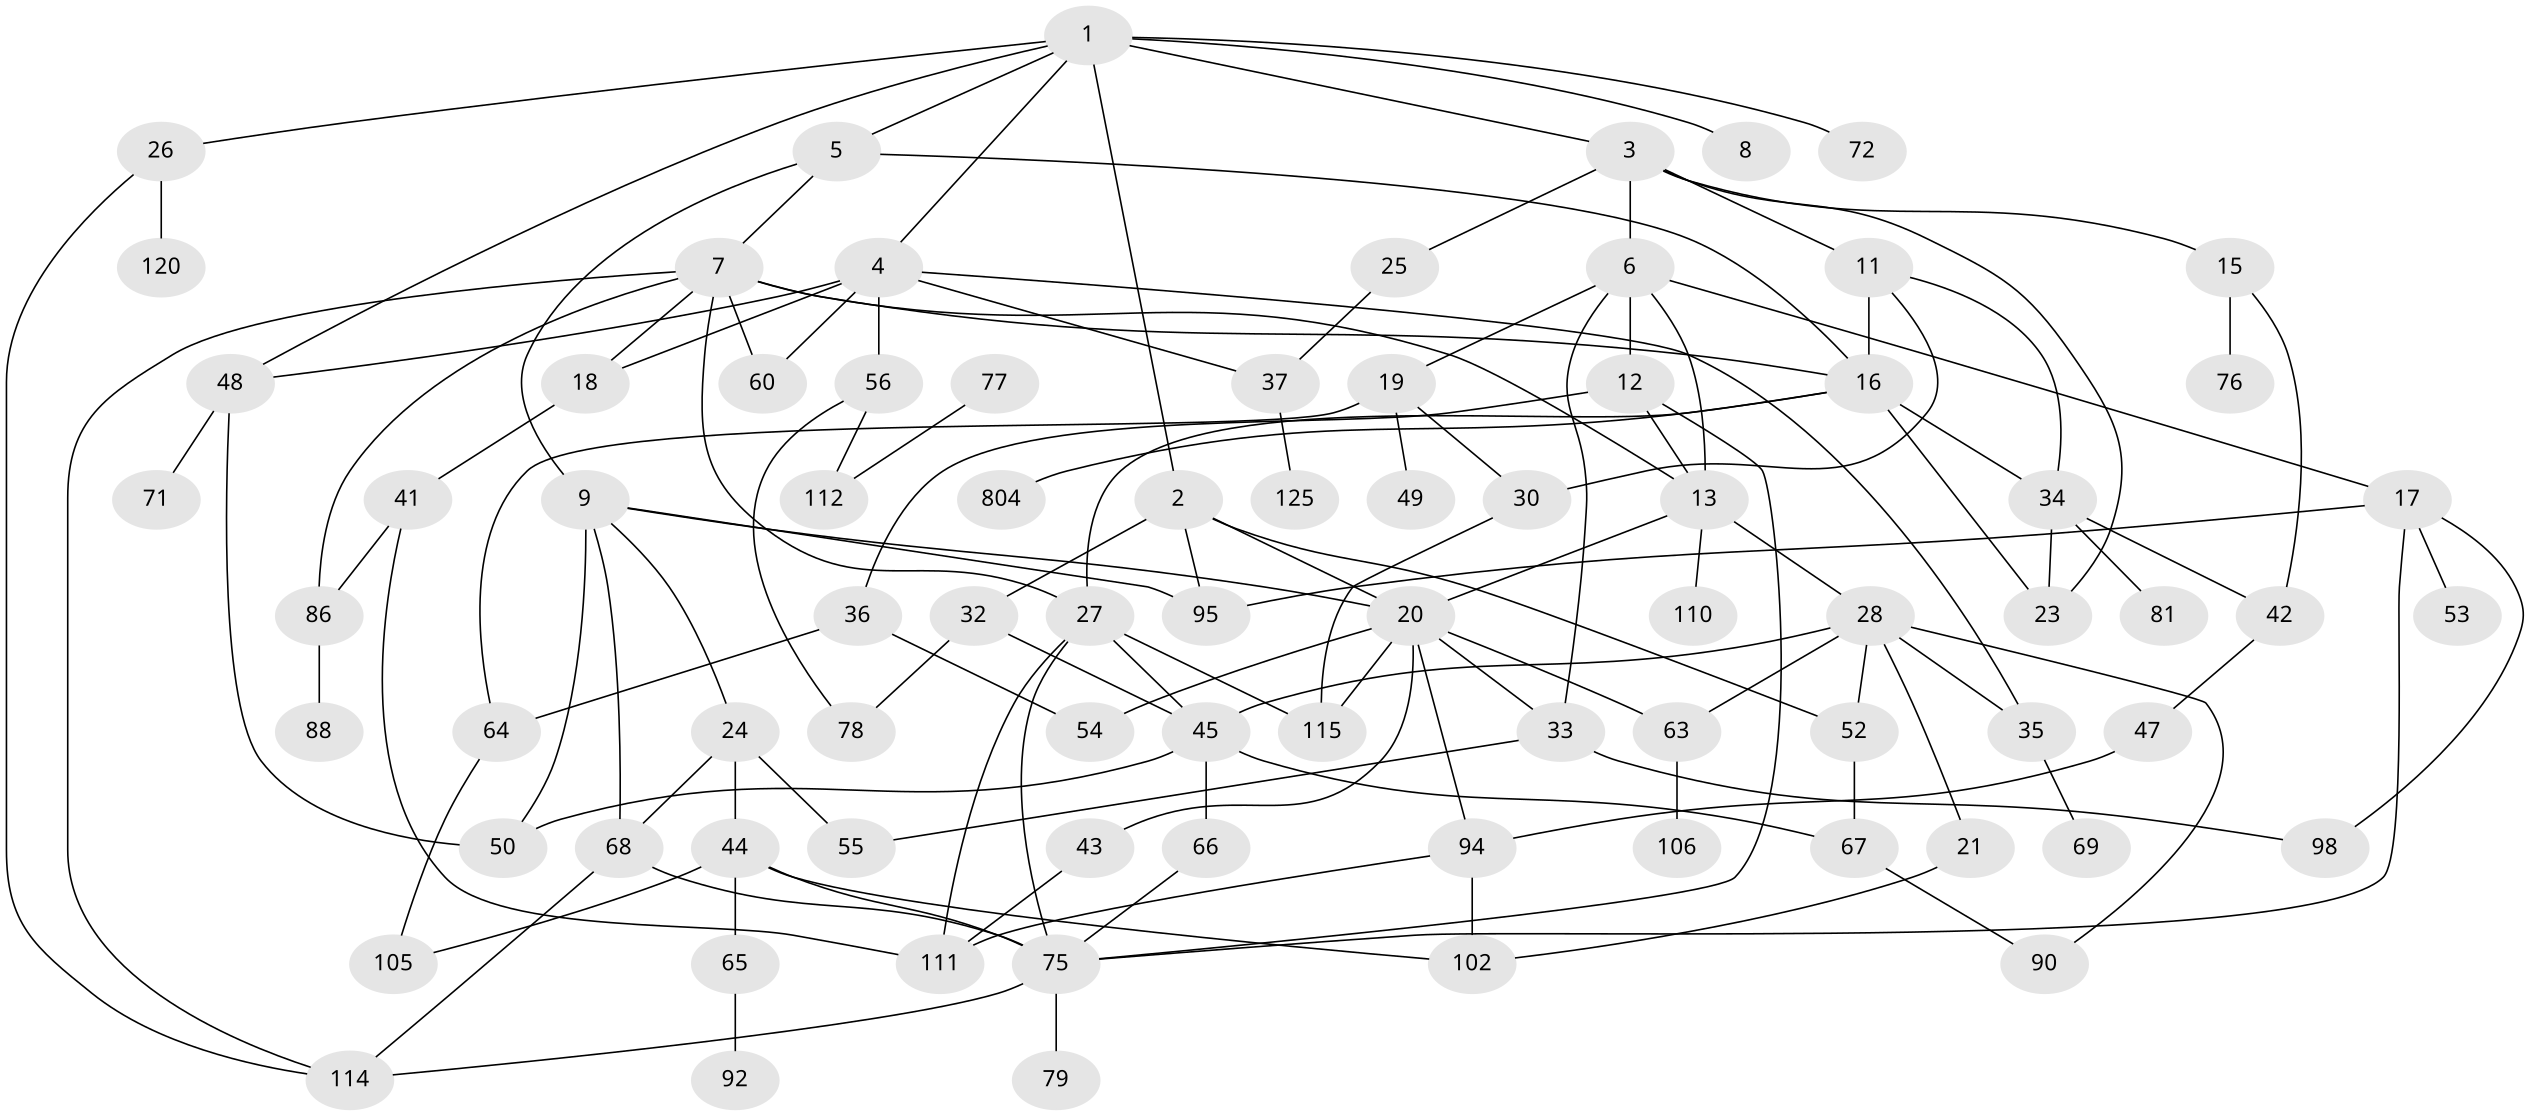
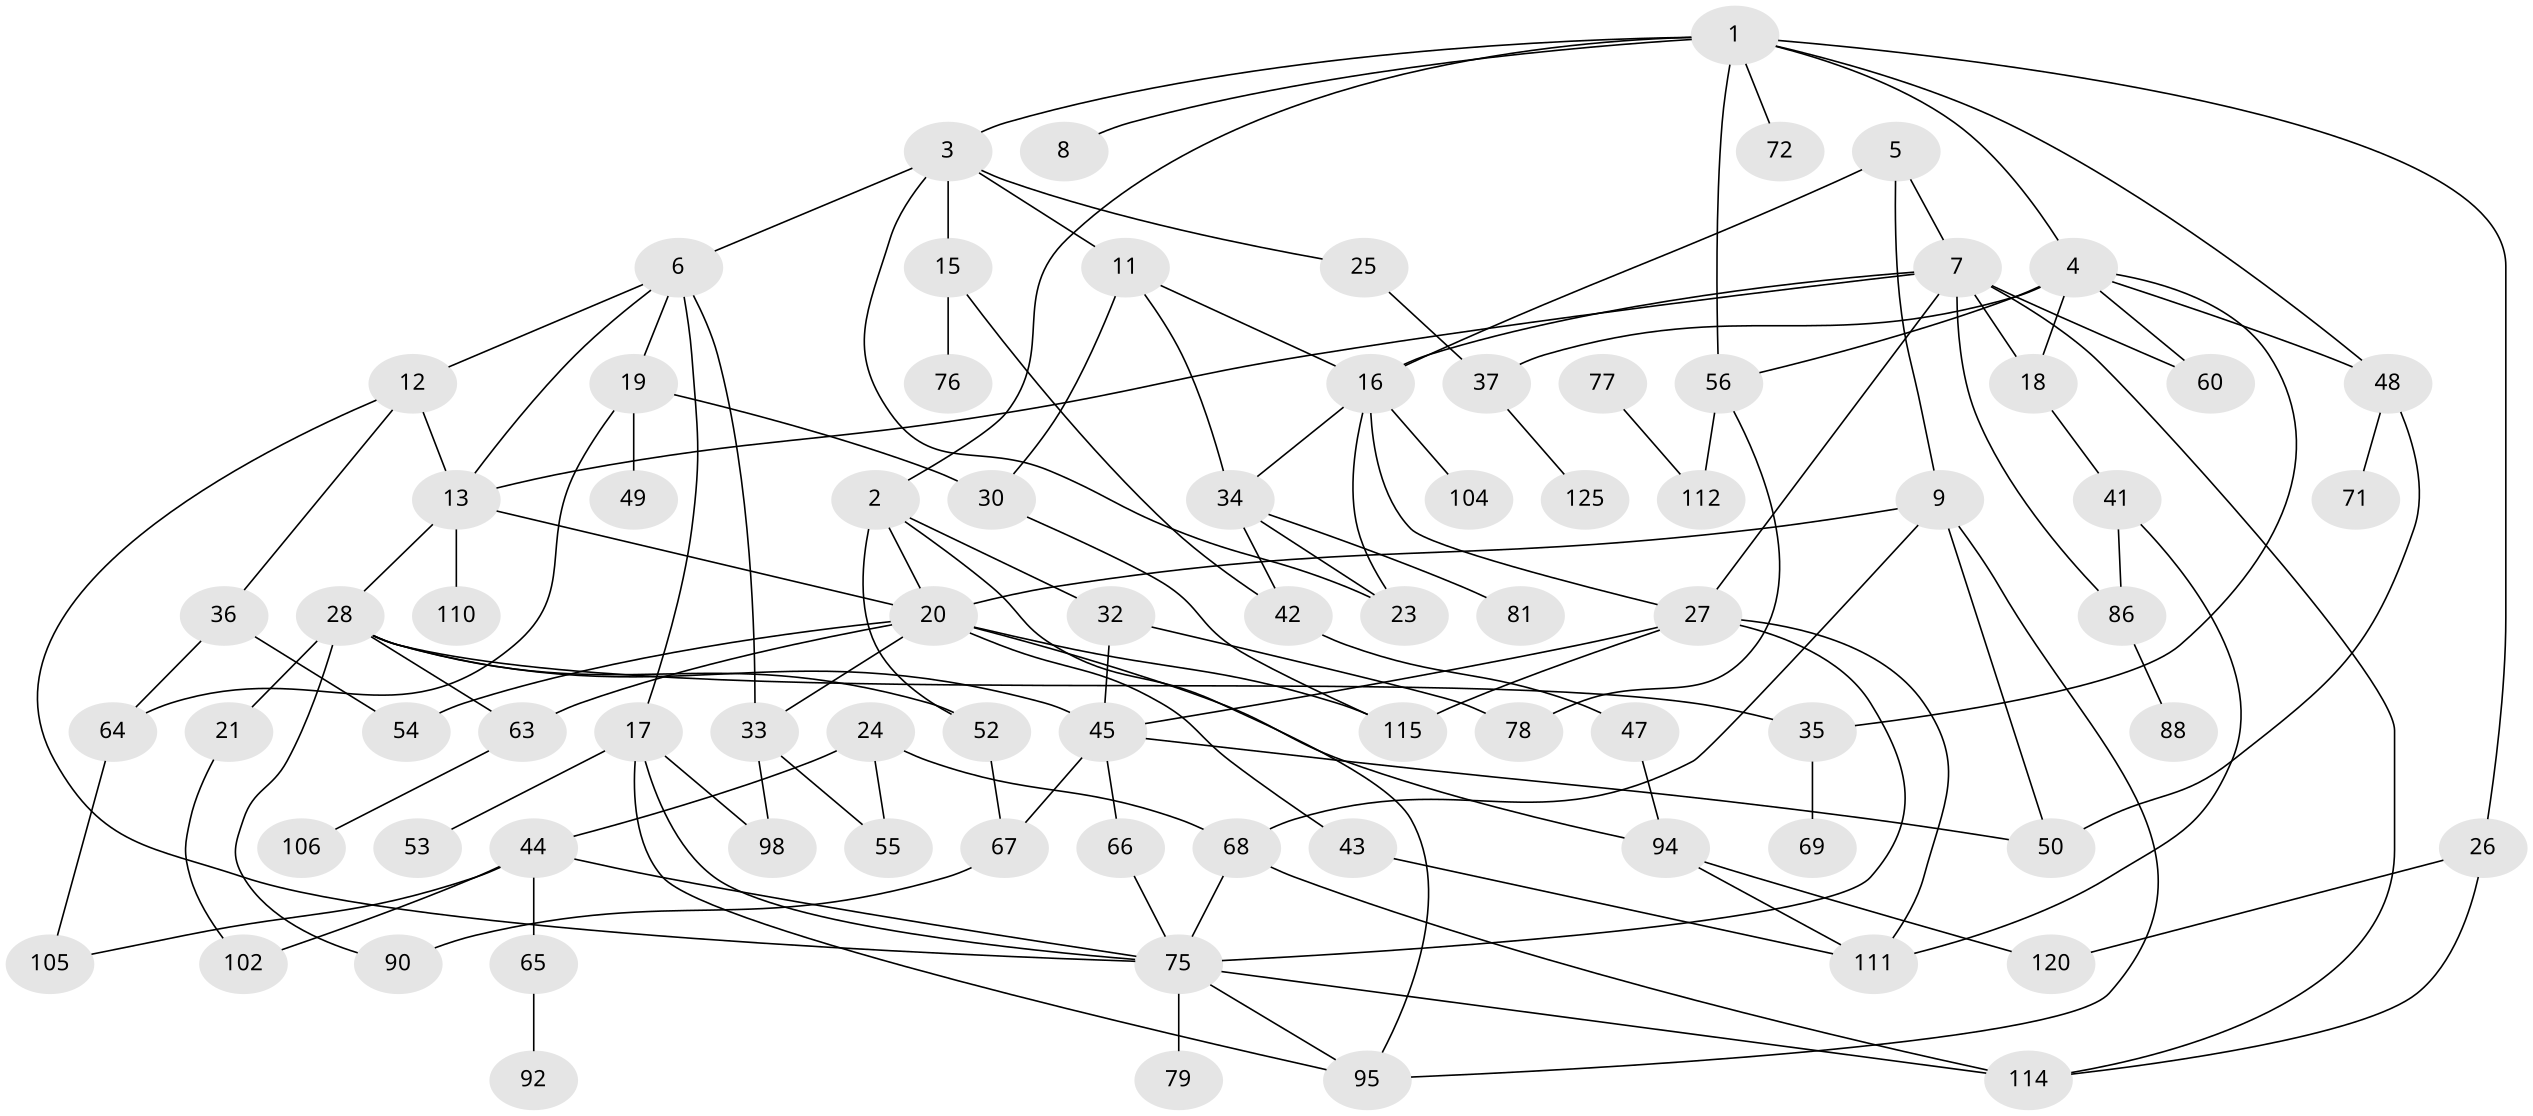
edge "1" -- "5": now "1" -- "56"
node "804": label "804" -> "104"
edge "9" -- "24": removed
edge "94" -- "102": now "94" -- "120"
edge "75" -- "95": added
